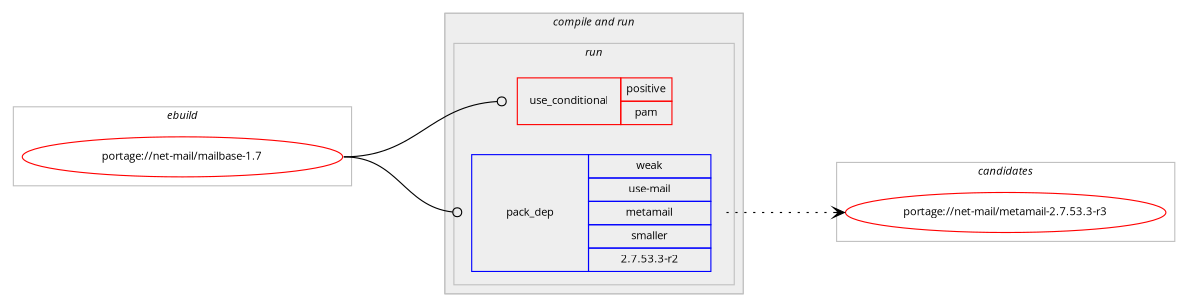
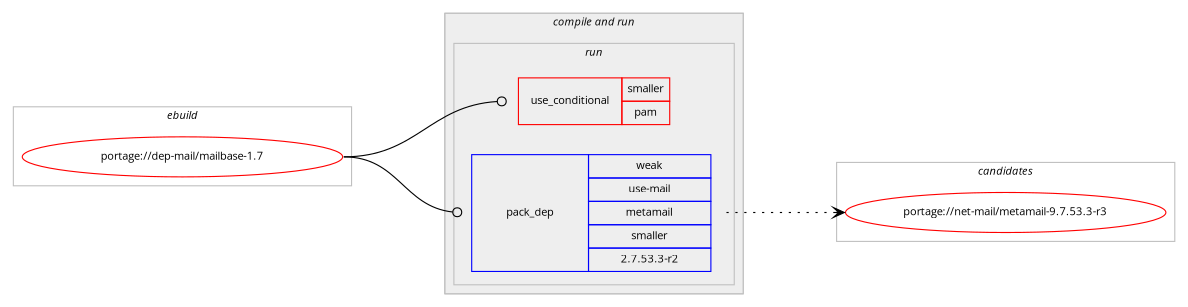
node "use_conditional": text "positive" -> "smaller"
node "portage://net-mail/mailbase-1.7": label "portage://net-mail/mailbase-1.7" -> "portage://dep-mail/mailbase-1.7"
node "portage://net-mail/metamail-2.7.53.3-r3": label "portage://net-mail/metamail-2.7.53.3-r3" -> "portage://net-mail/metamail-9.7.53.3-r3"
